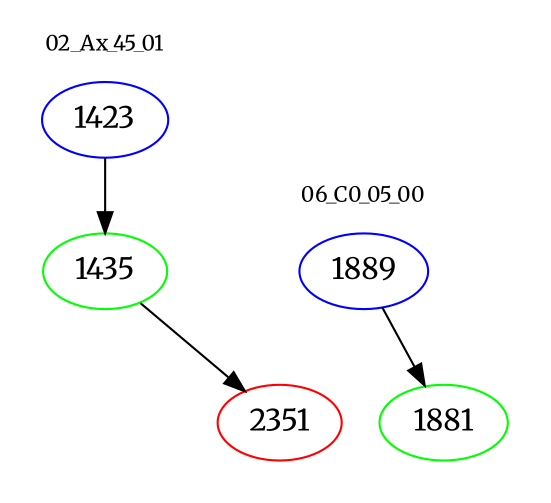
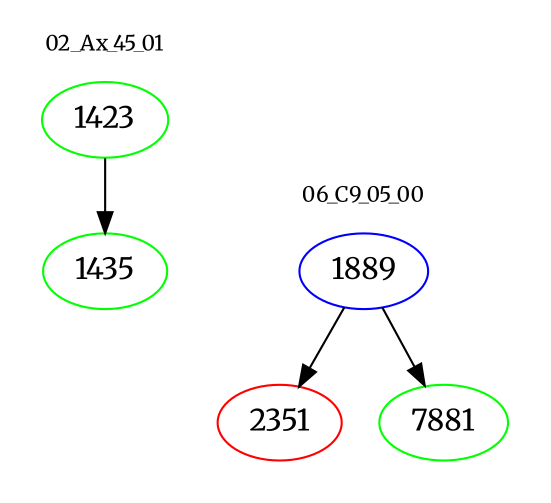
node "1423": color blue -> green
cluster "06_C0_05_00": label "06_C0_05_00" -> "06_C9_05_00"
edge "1435" -> "2351": now "1889" -> "2351"
node "1881": label "1881" -> "7881"
